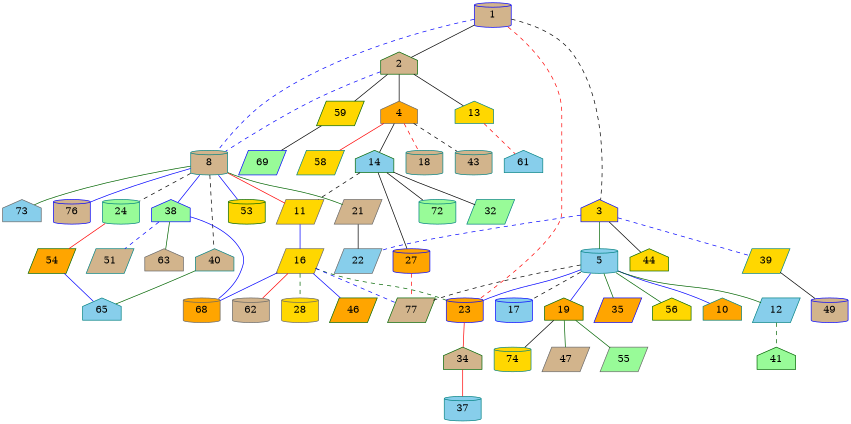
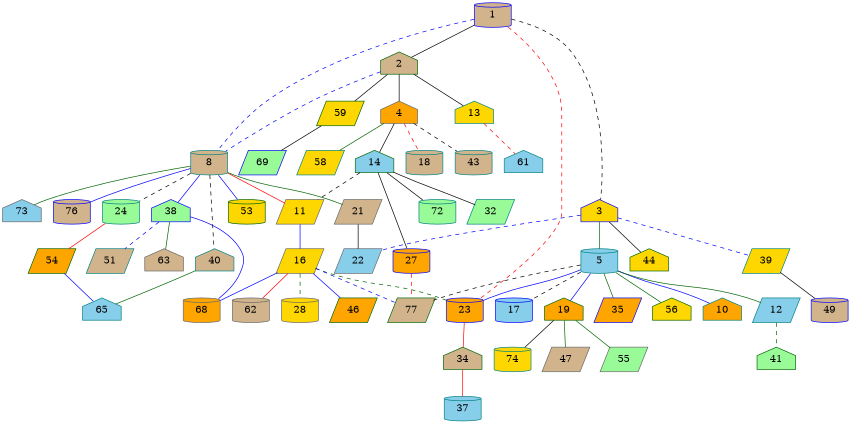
edge "4" -- "58": color red -> darkgreen
